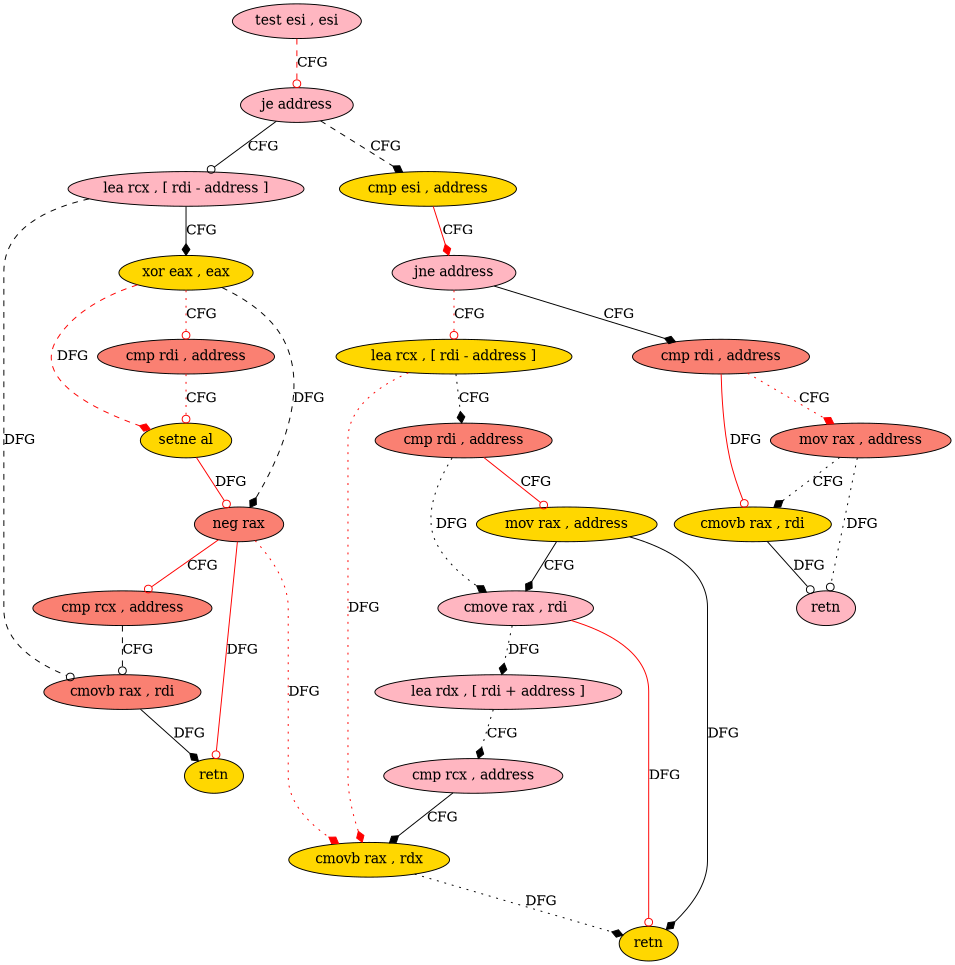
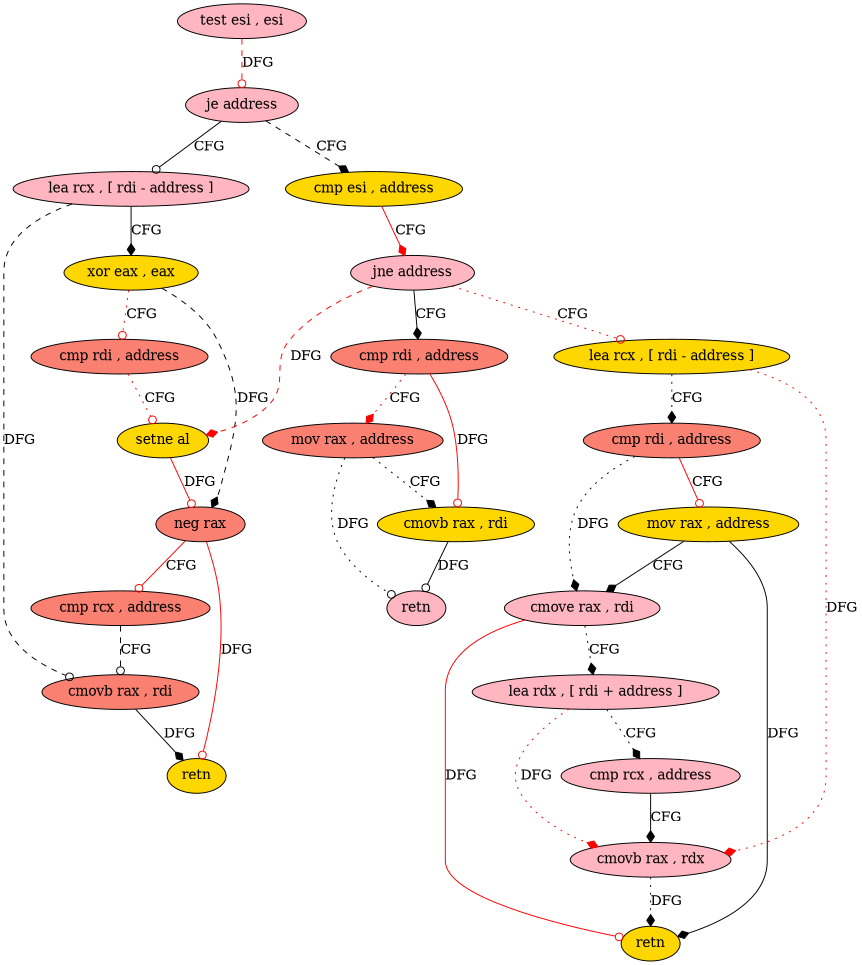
edge "test esi , esi" -> "je address": label "CFG" -> "DFG"
edge "xor eax , eax" -> "setne al": now "jne address" -> "setne al"
edge "cmove rax , rdi" -> "lea rdx , [ rdi + address ]": label "DFG" -> "CFG"
edge "neg rax" -> "cmovb rax , rdx": now "lea rdx , [ rdi + address ]" -> "cmovb rax , rdx"
node "cmovb rax , rdx": fillcolor gold -> lightpink
